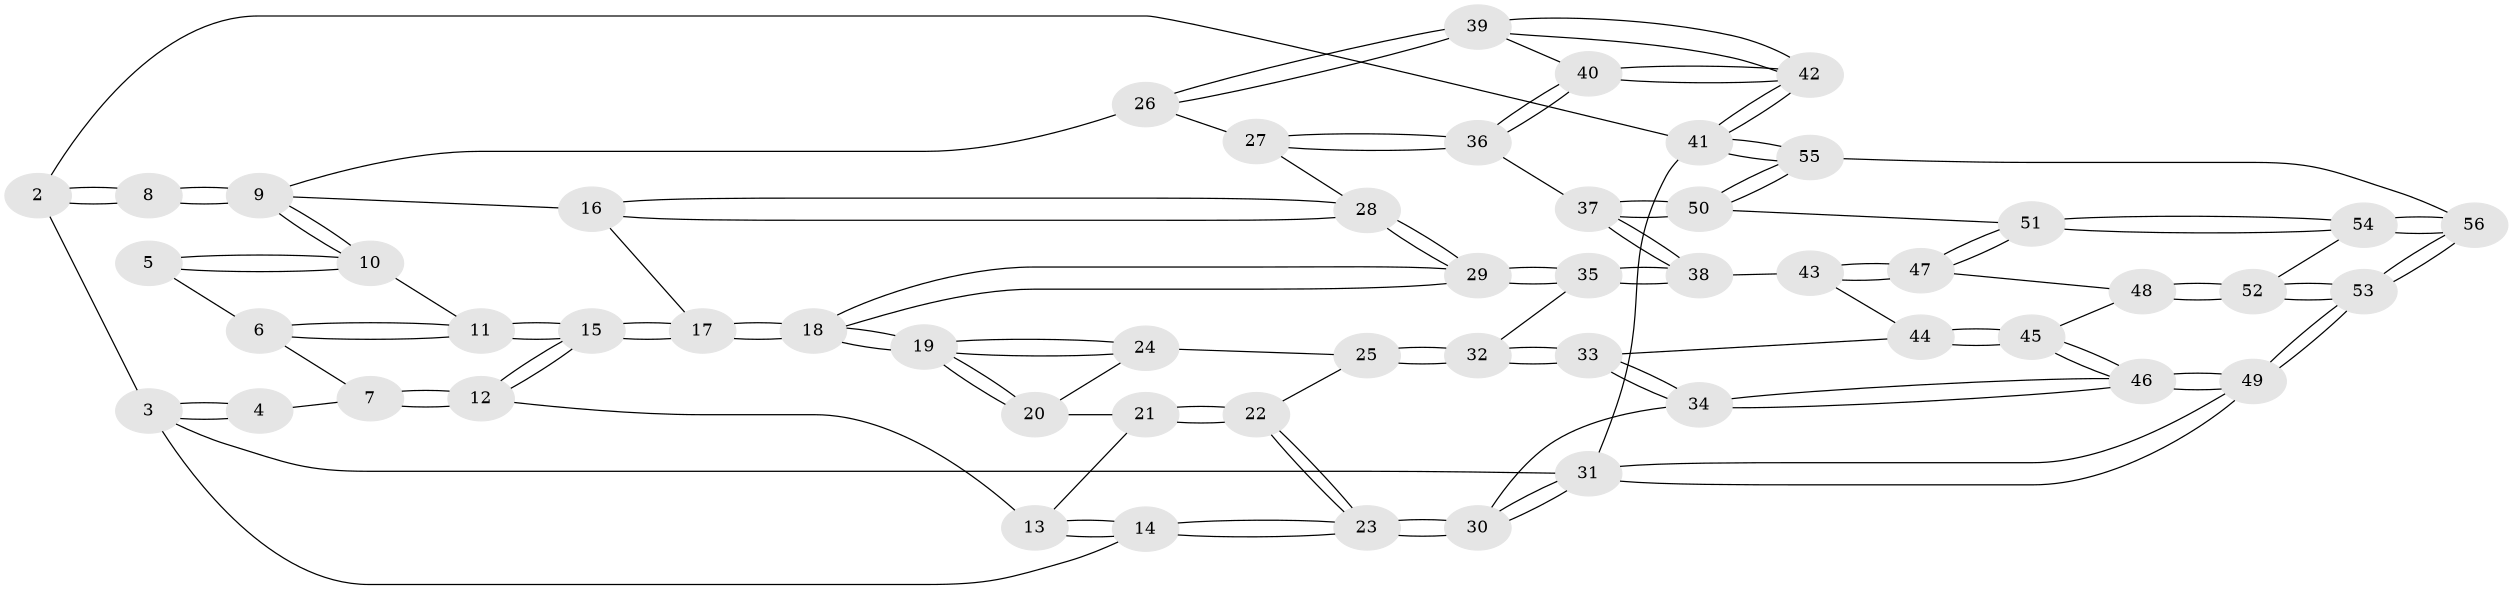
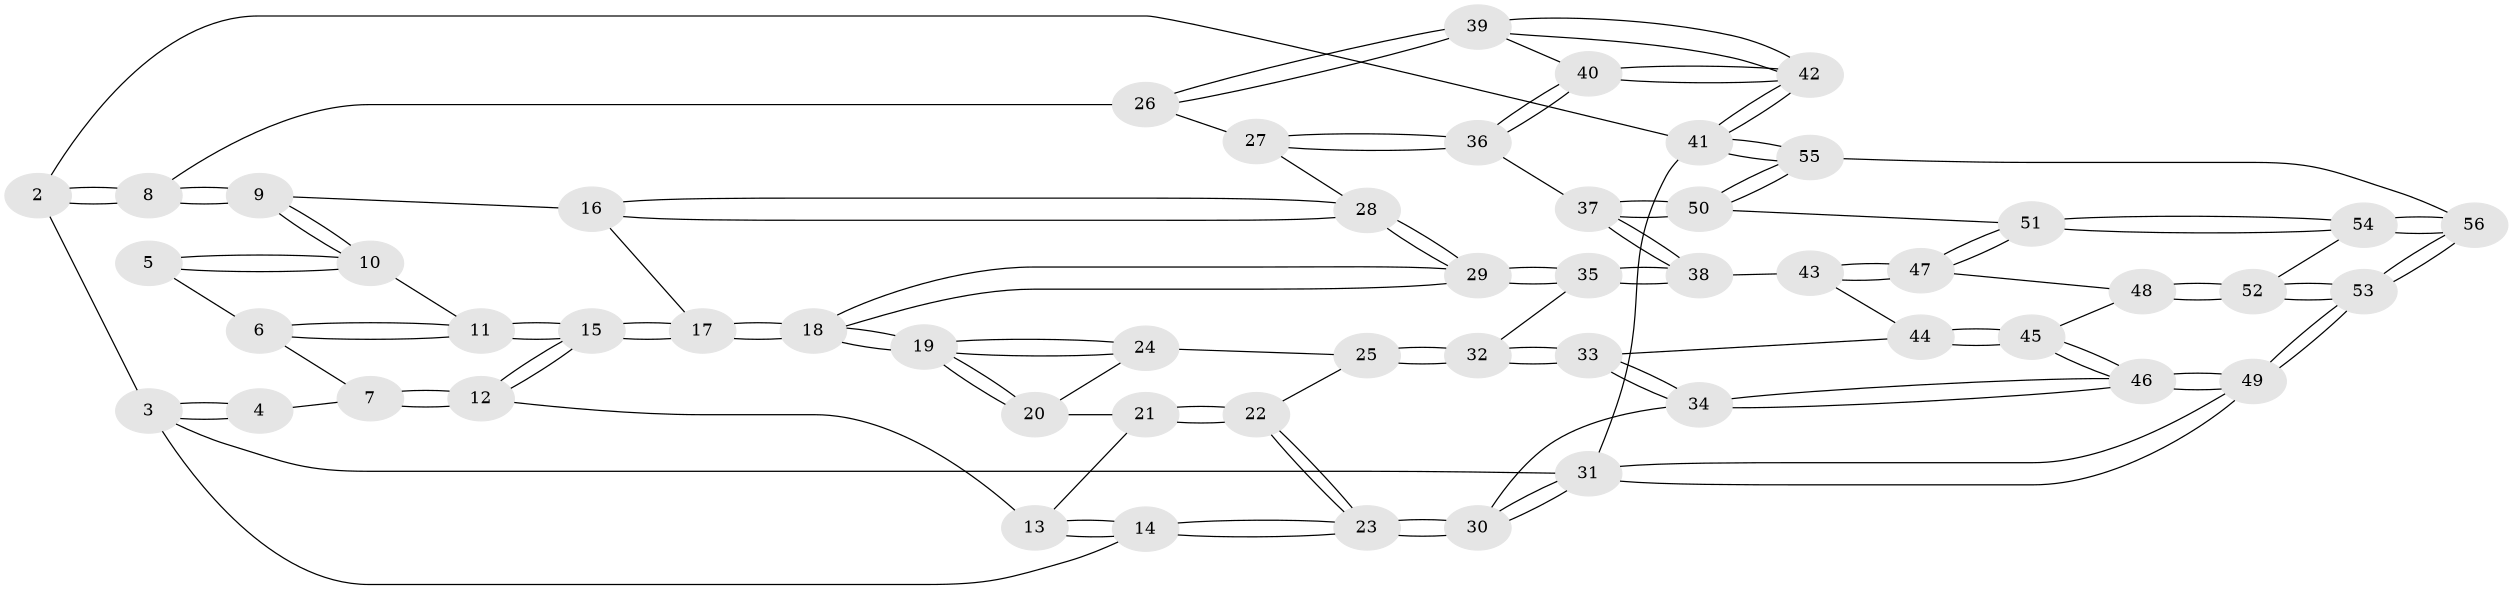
edge "26" -- "9": now "26" -- "8"
